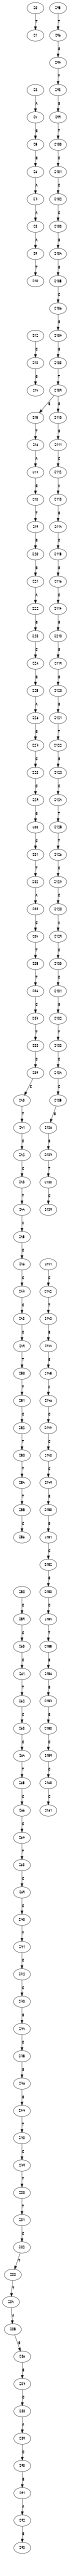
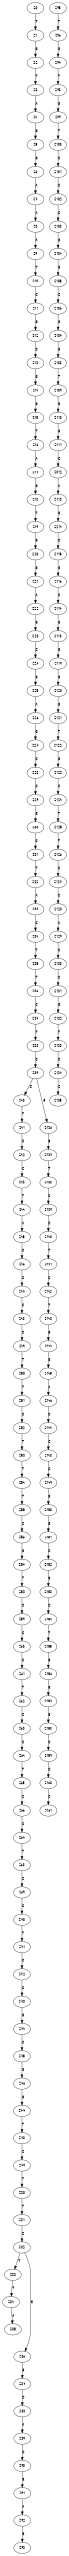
node "S2": added
node "S11": added
edge "S109" -> "S15": now "S14" -> "S15"
node "S112": label "S112" -> "S812"
node "S114": label "S114" -> "S214"
node "S218": label "S218" -> "S118"
edge "S135" -> "S136": now "S39" -> "S136"
node "S140": added
node "S57": added
edge "S85" -> "S86": now "S82" -> "S86"
